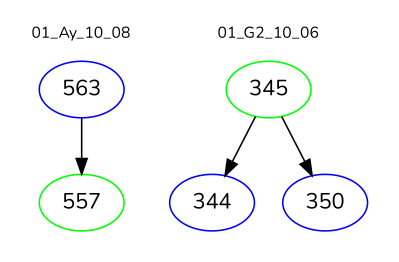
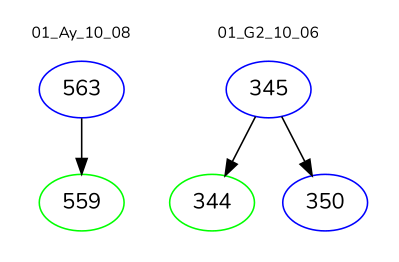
node "345": color green -> blue
node "557": label "557" -> "559"
node "344": color blue -> green
